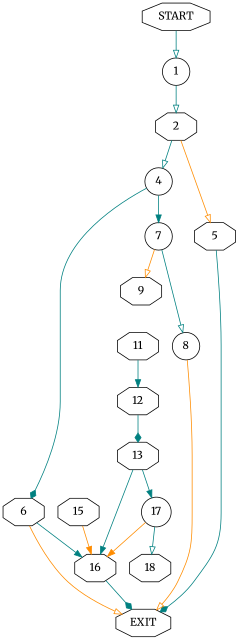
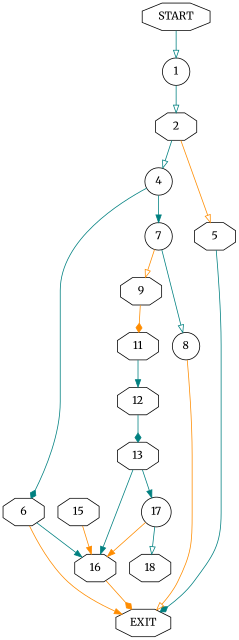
edge "9" -> "11": added
edge "6" -> "EXIT": arrowhead onormal -> normal
edge "16" -> "EXIT": color teal -> darkorange
